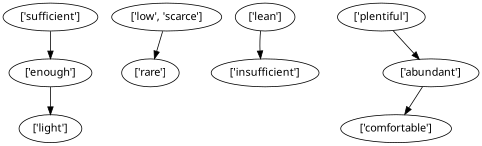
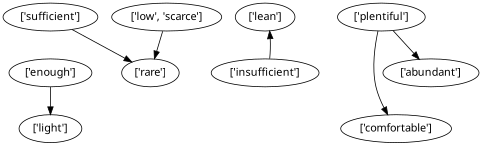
edge "['sufficient']" -> "['enough']": now "['sufficient']" -> "['rare']"
edge "['lean']" -> "['insufficient']": reversed
edge "['abundant']" -> "['comfortable']": now "['plentiful']" -> "['comfortable']"
